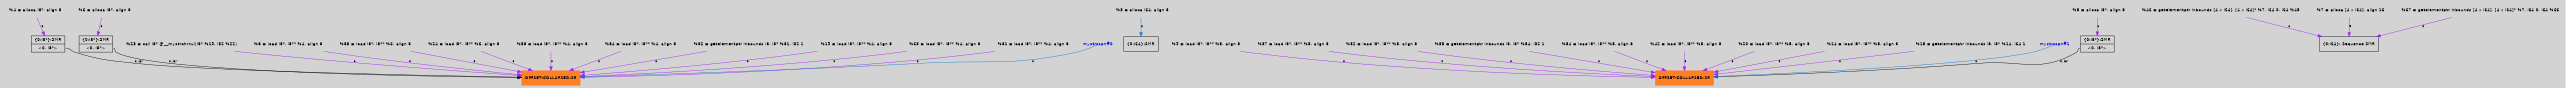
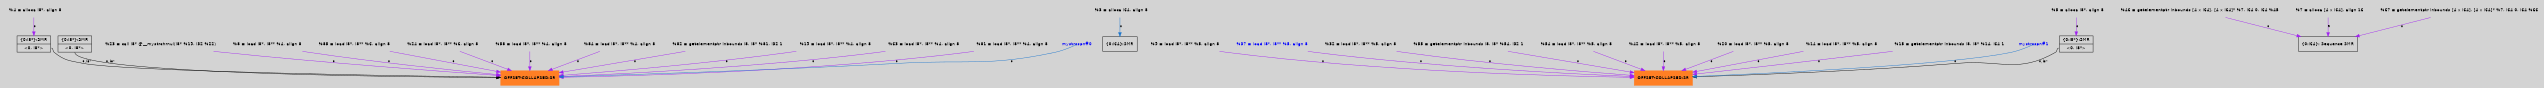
node "%6 = alloca i8*, align 8": removed
node "%37 = load i8*, i8** %5, align 8": fontcolor black -> blue
